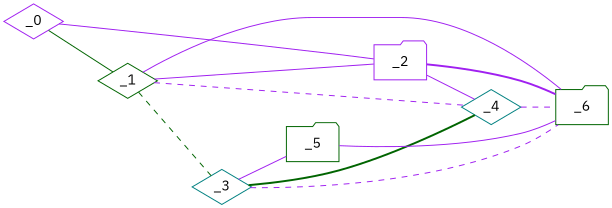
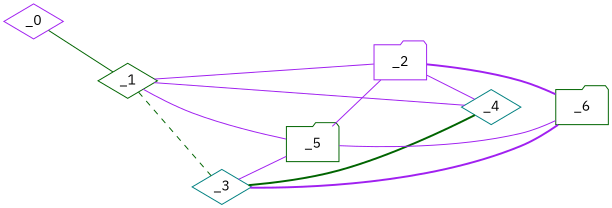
edge "_1" -- "_6": now "_1" -- "_5"
edge "_0" -- "_2": now "_5" -- "_2"
edge "_1" -- "_4": style dashed -> solid
edge "_4" -- "_6": removed
edge "_6" -- "_3": style dashed -> bold
